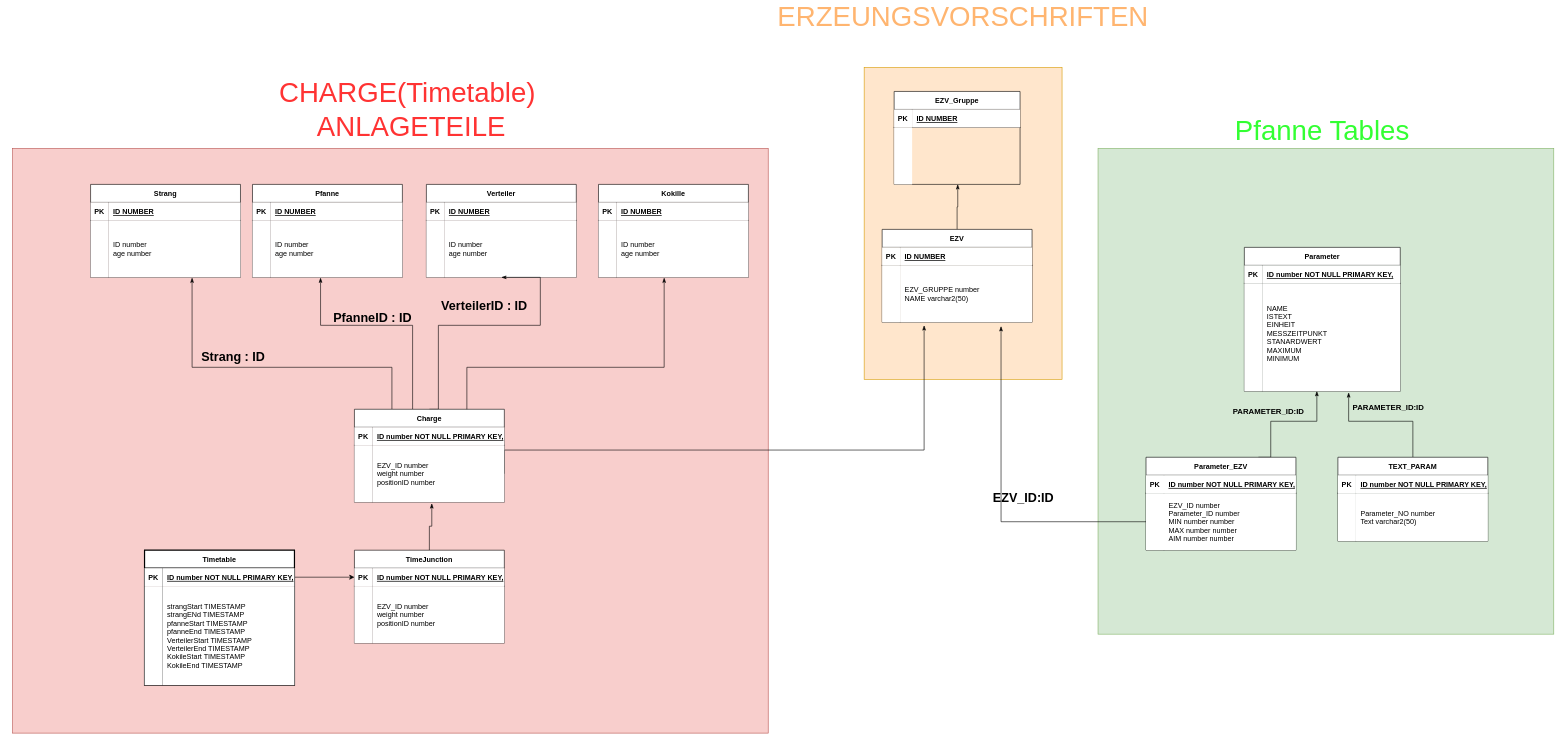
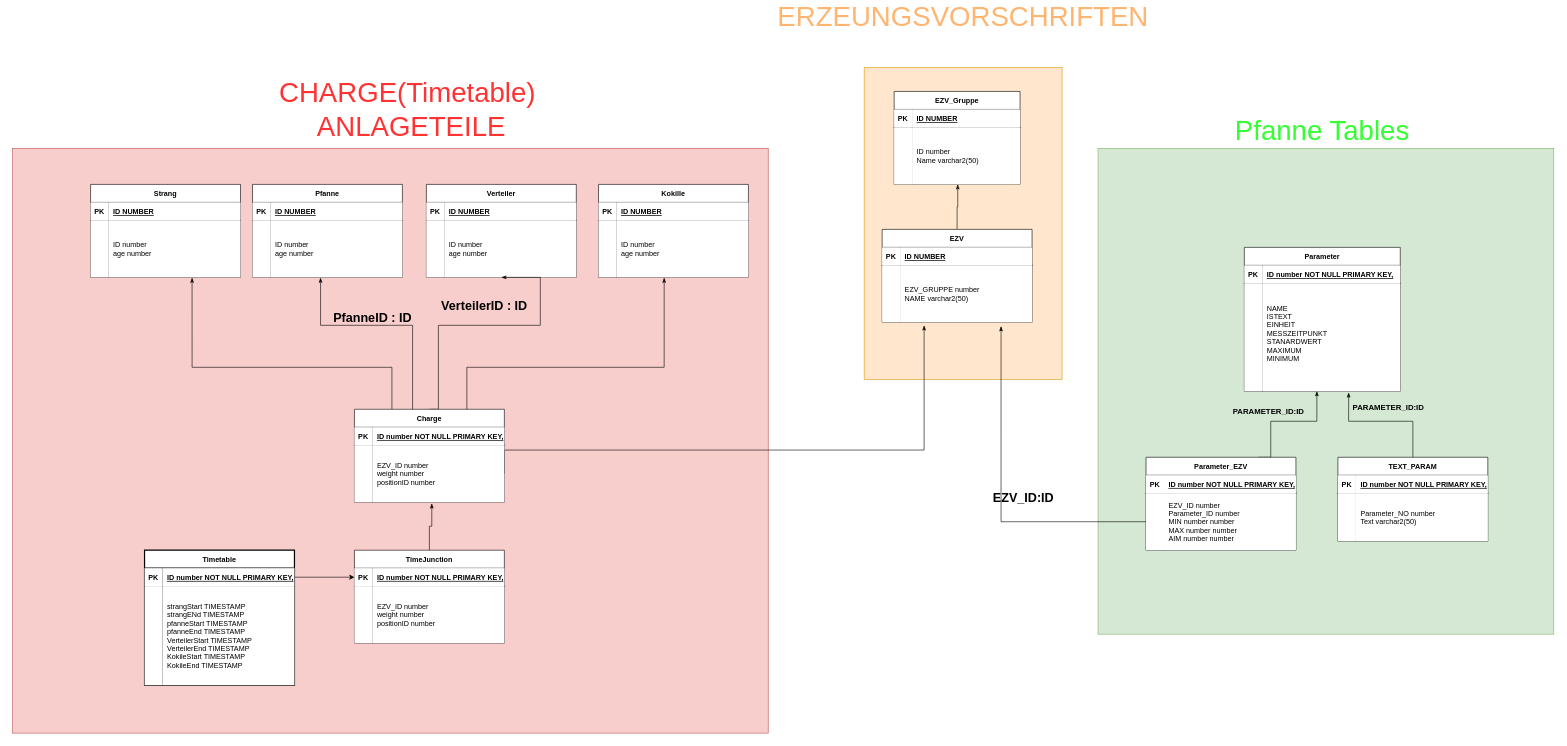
node "ID number Name varchar2(50)": added
node "Strang : ID": removed
